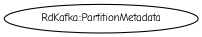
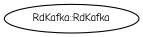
node "RdKafka::PartitionMetadata": label "RdKafka::PartitionMetadata" -> "RdKafka::RdKafka"
